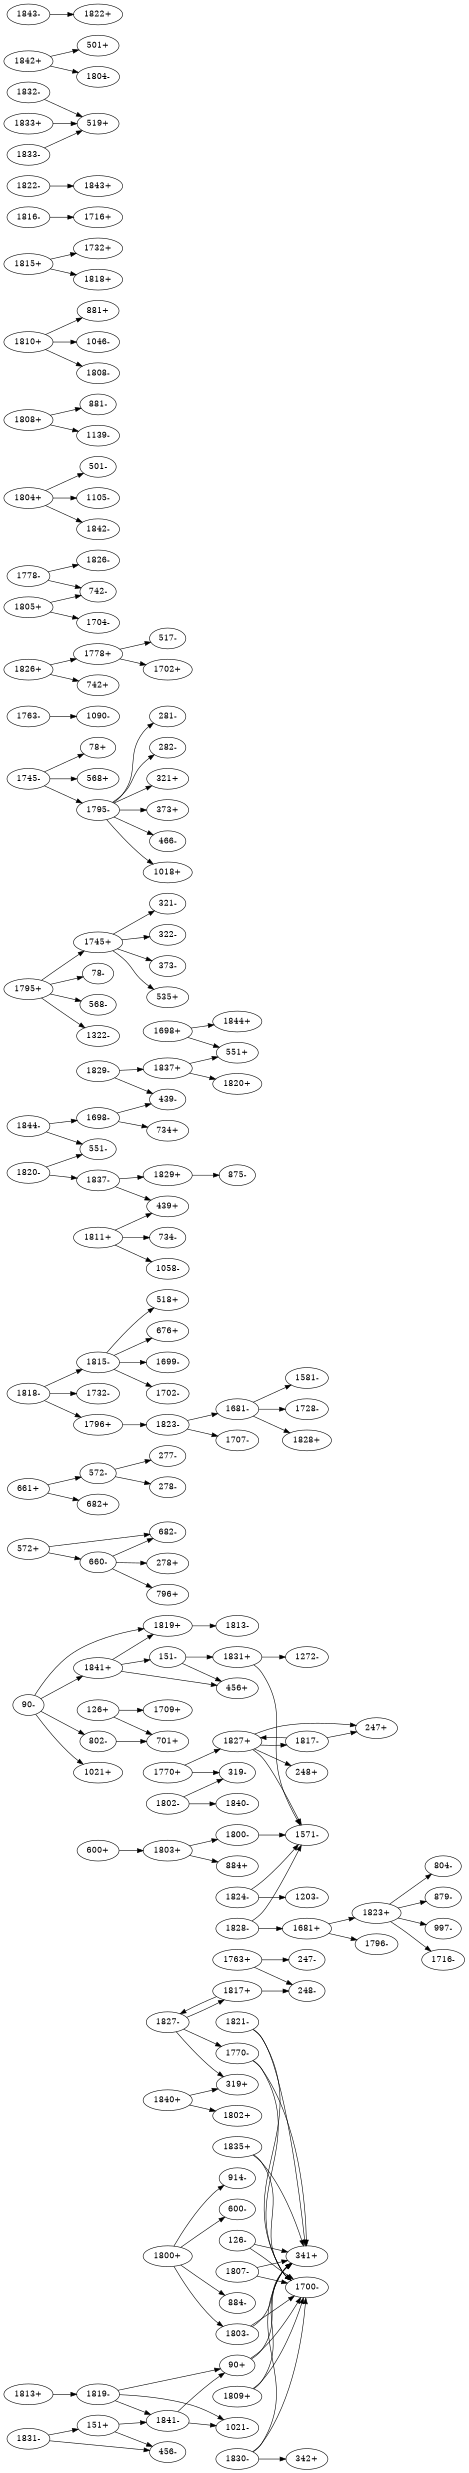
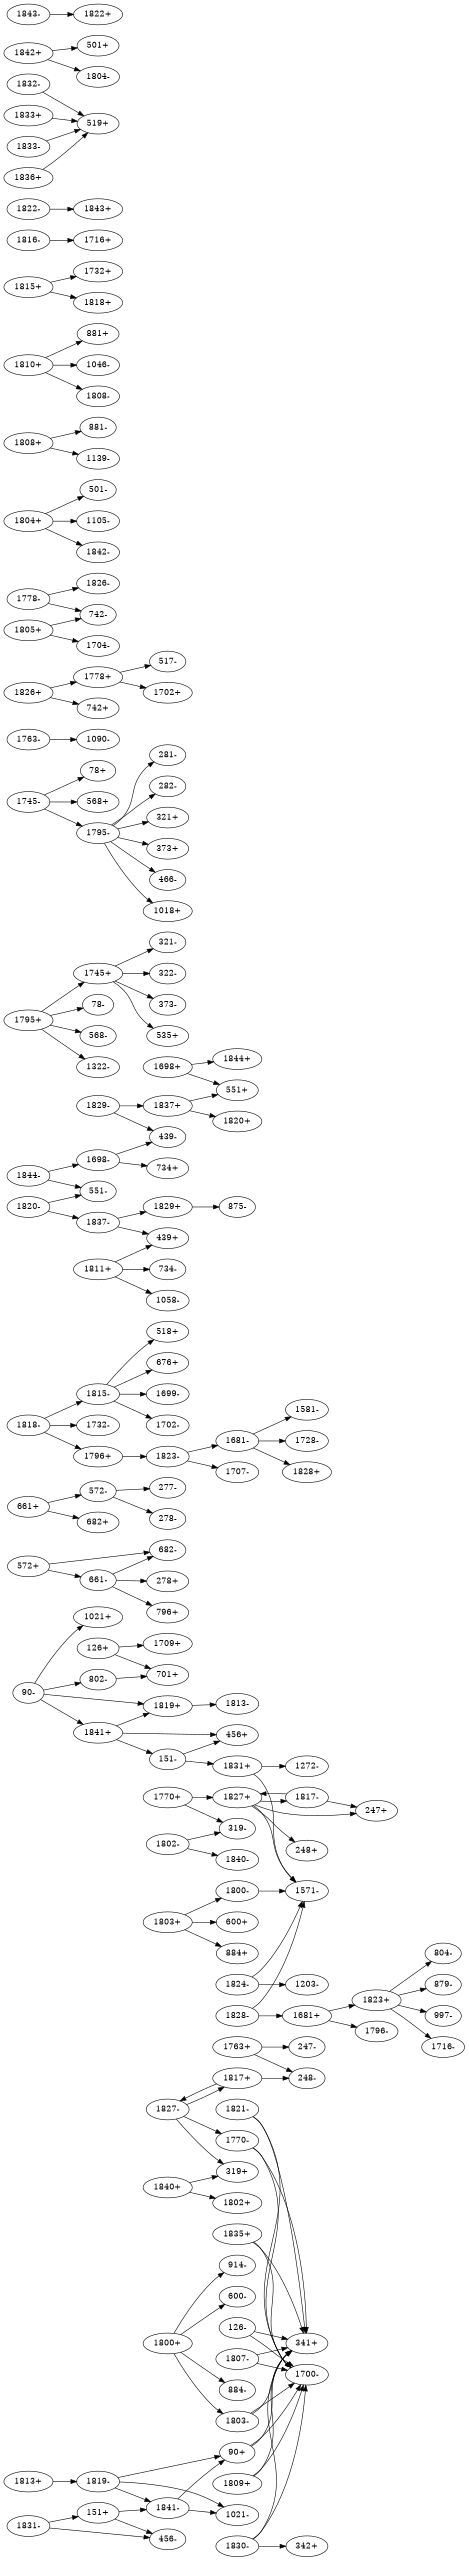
node "1836+": added
node "660-": label "660-" -> "661-"
edge "600+" -> "1803+": reversed
